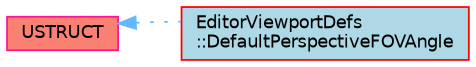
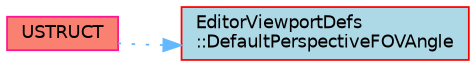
edge "EditorViewportDefs ::DefaultPerspectiveFOVAngle" -> "USTRUCT": reversed
